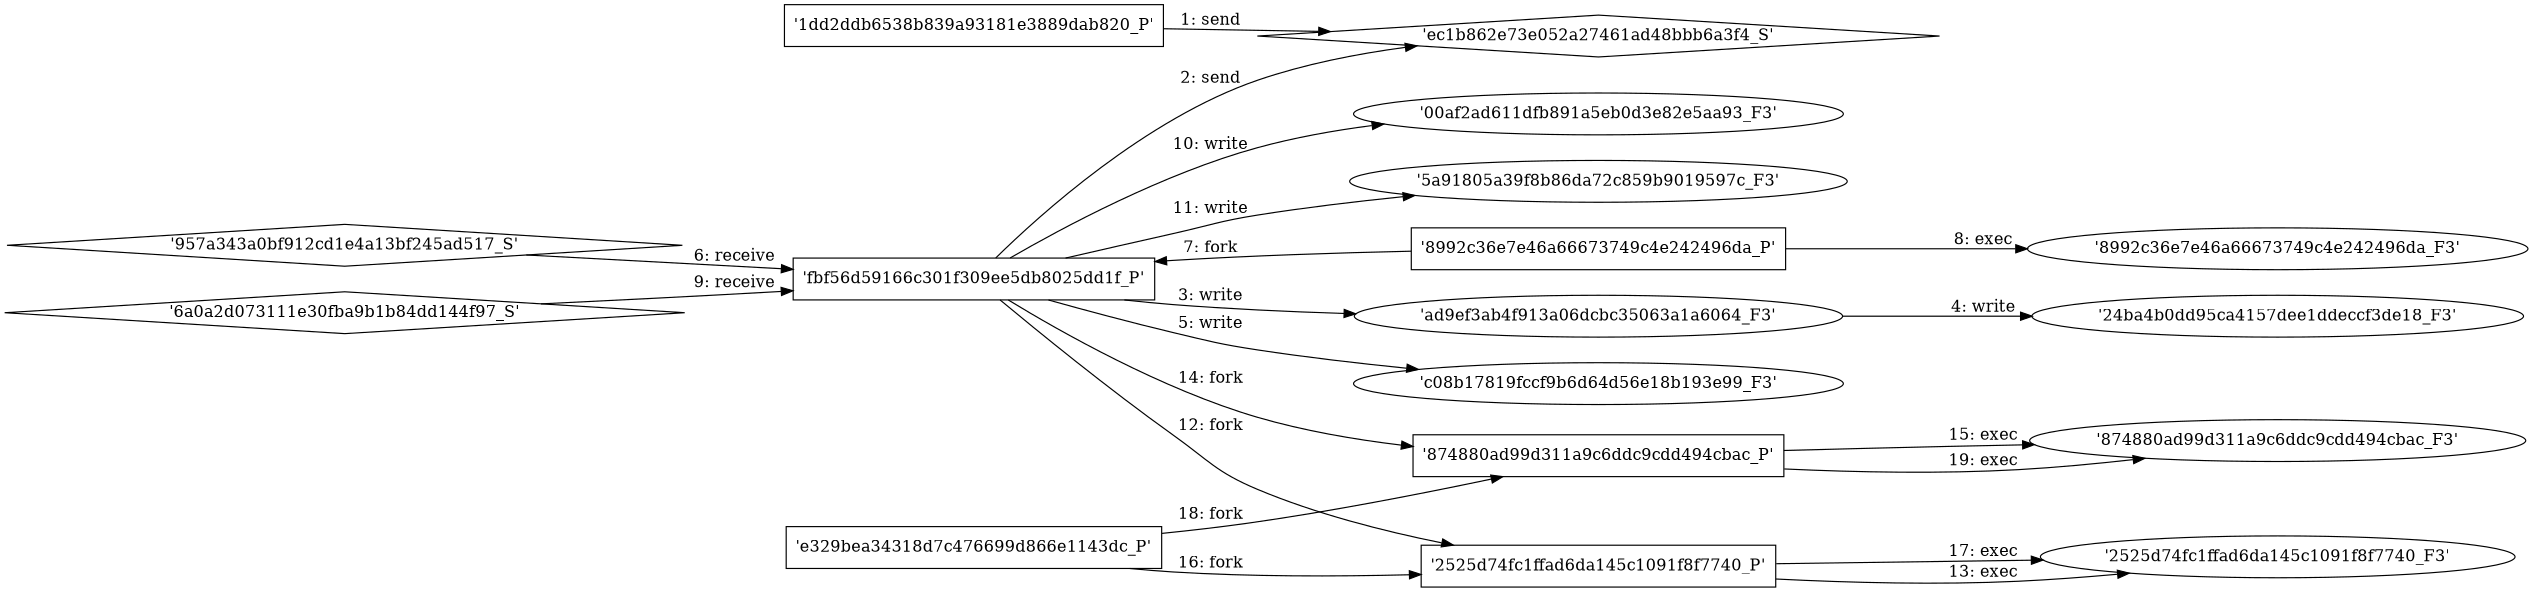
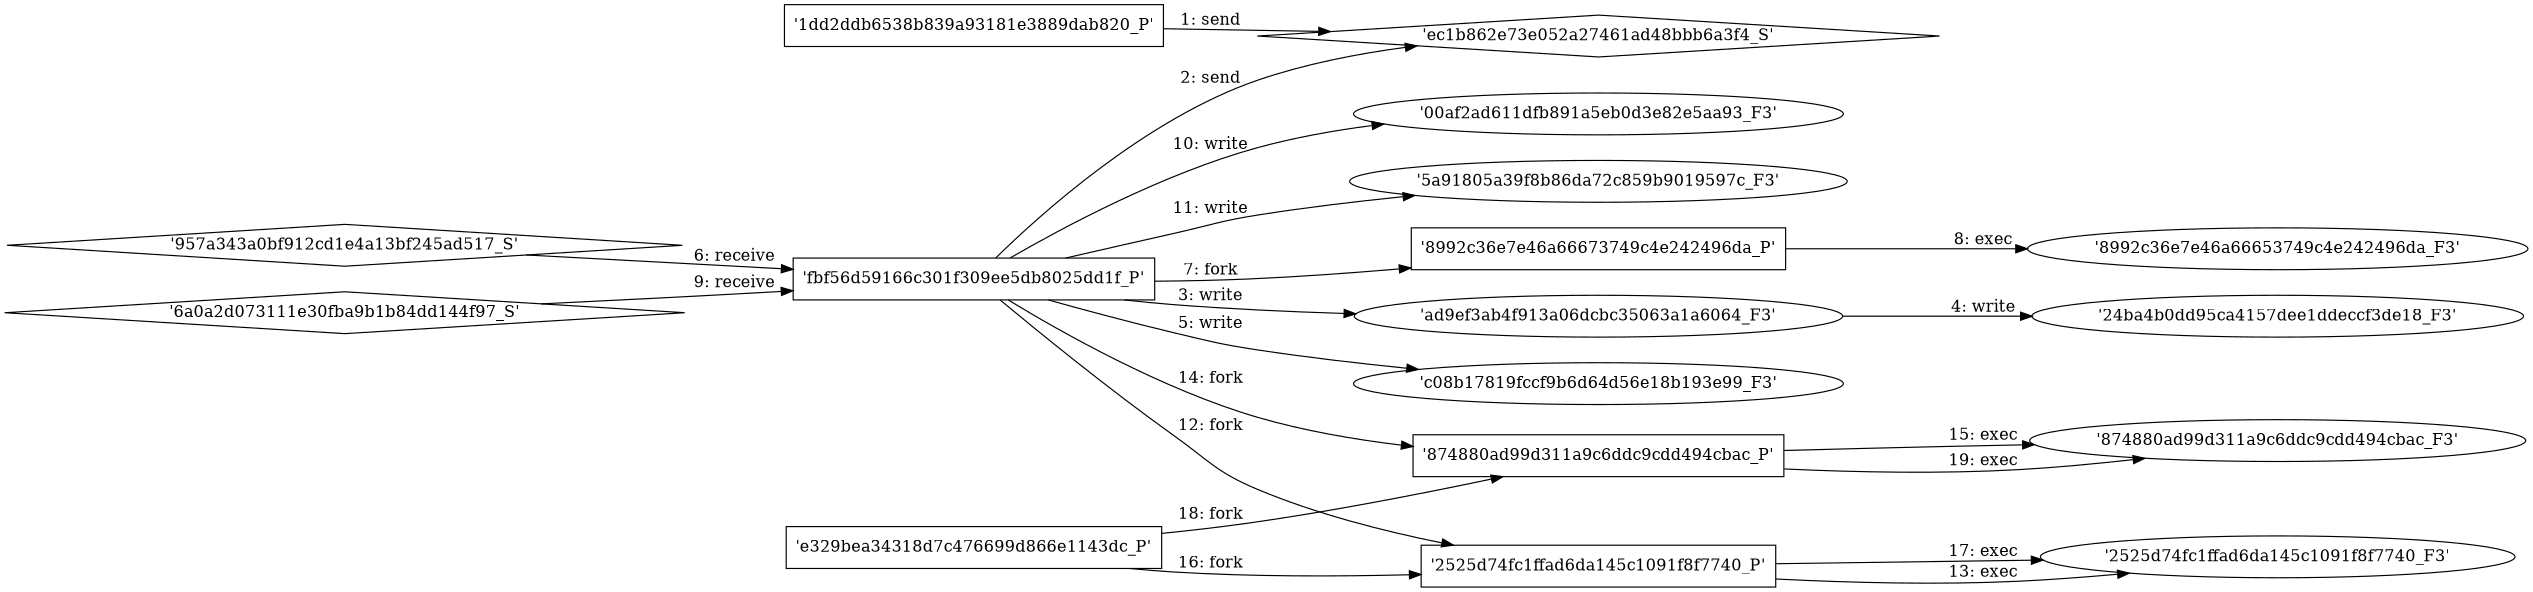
node "'8992c36e7e46a66673749c4e242496da_F3'": label "'8992c36e7e46a66673749c4e242496da_F3'" -> "'8992c36e7e46a66653749c4e242496da_F3'"
edge "'8992c36e7e46a66673749c4e242496da_P'" -> "'fbf56d59166c301f309ee5db8025dd1f_P'": reversed
